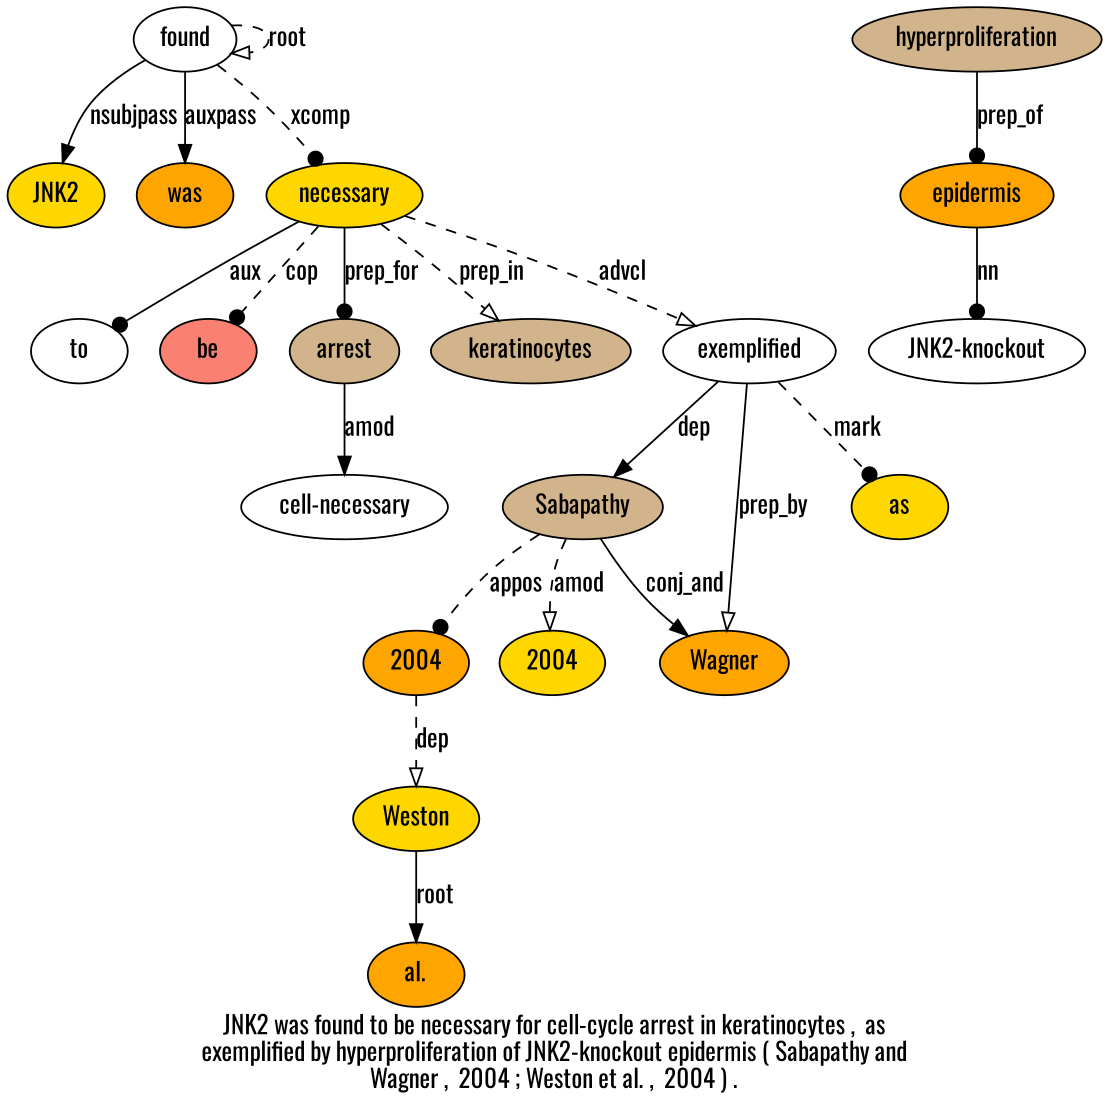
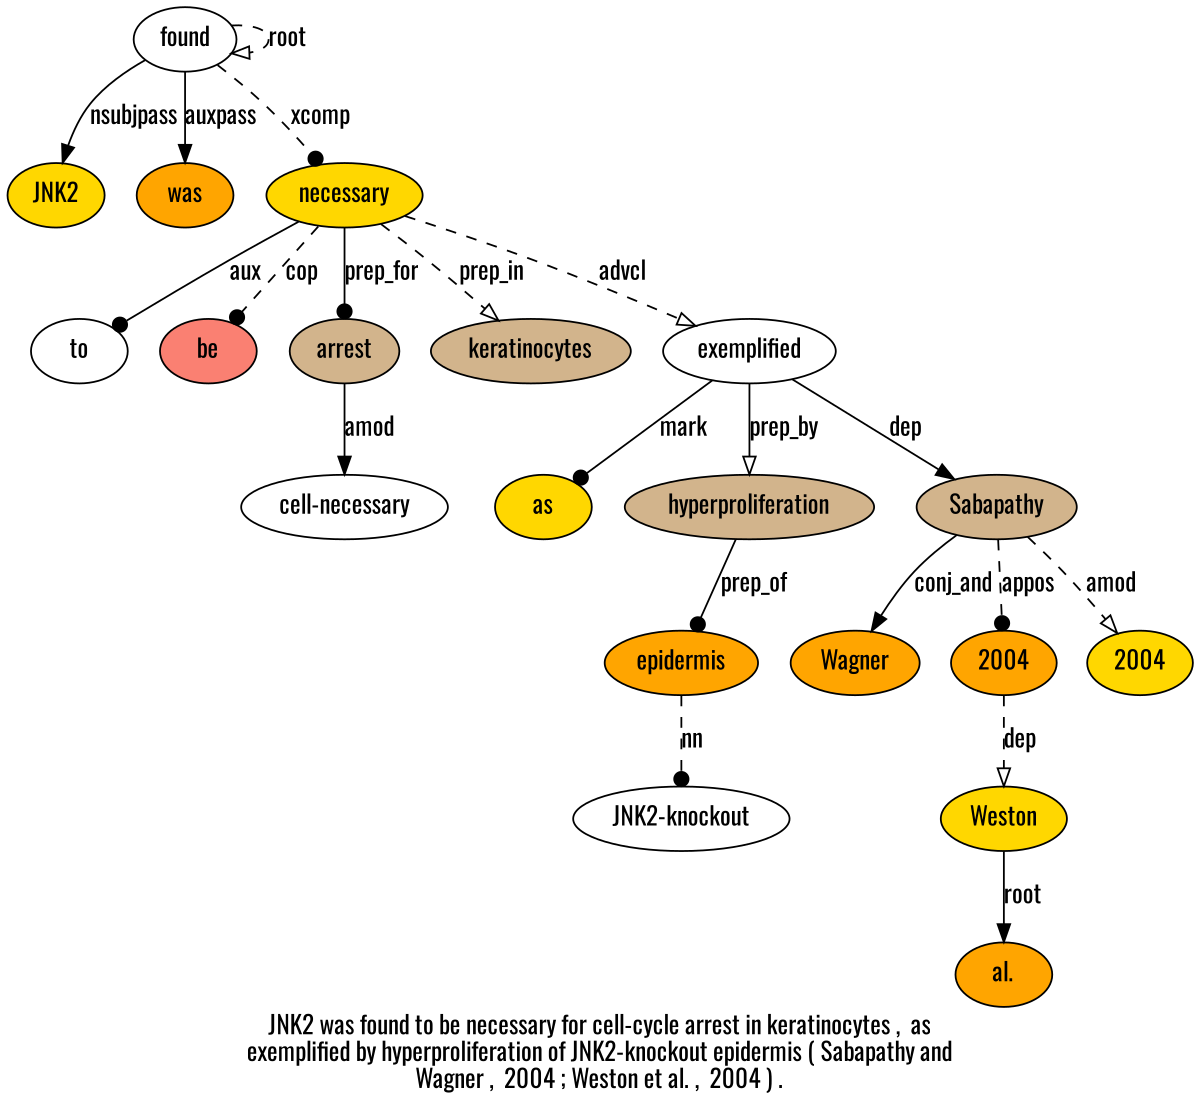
edge "epidermis" -> "JNK2-knockout": style solid -> dashed
edge "exemplified" -> "as": style dashed -> solid
edge "exemplified" -> "Wagner": now "exemplified" -> "hyperproliferation"
